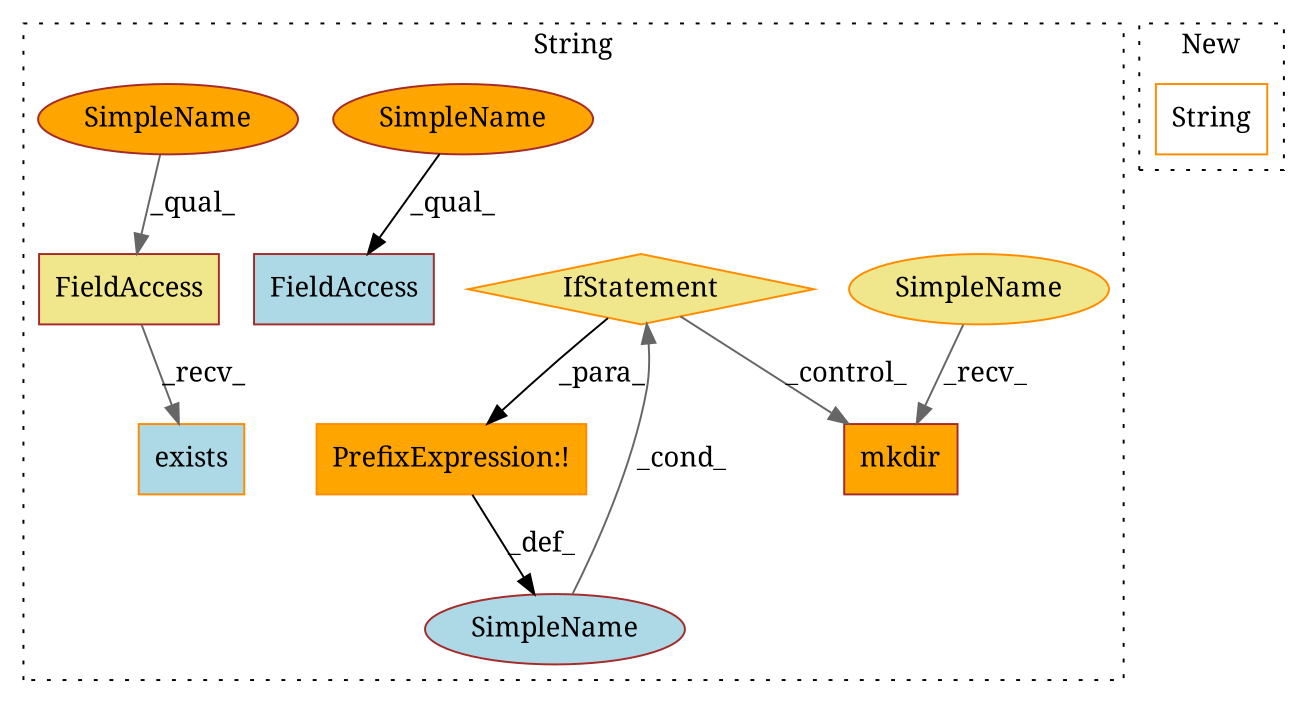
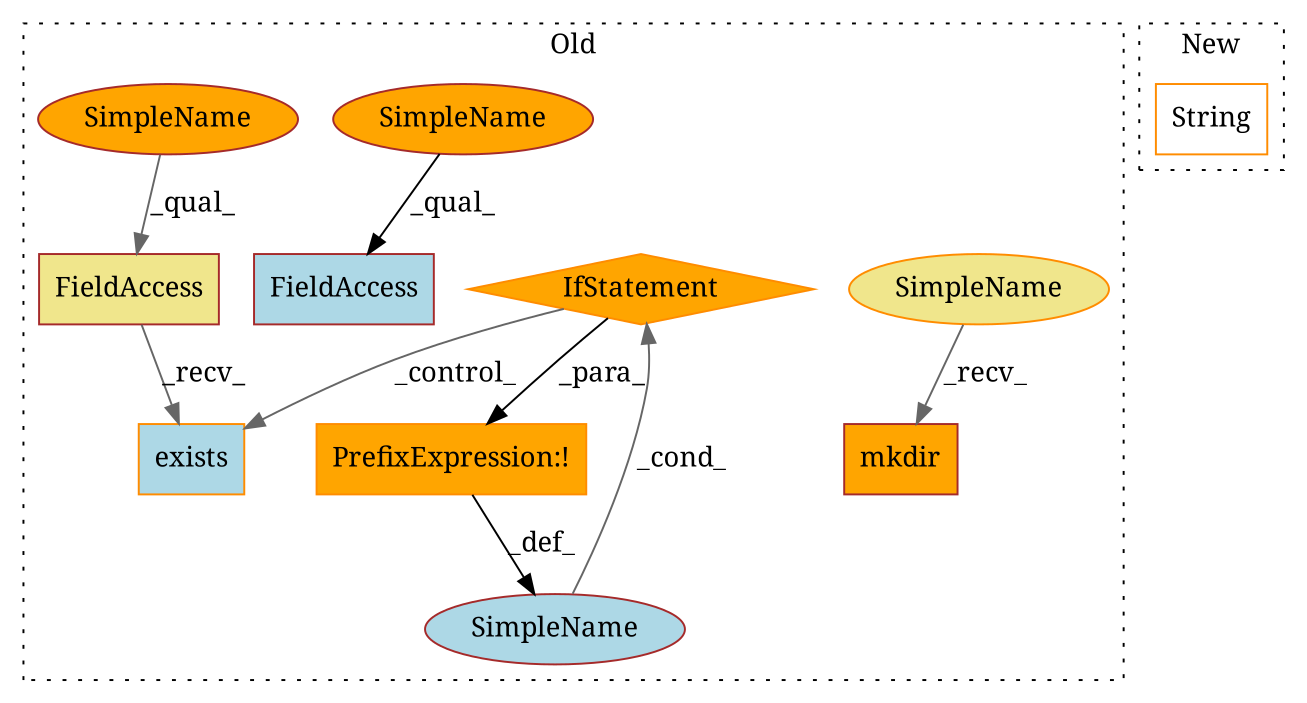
cluster "String": label "String" -> "Old"
node "IfStatement": fillcolor khaki -> orange
edge "IfStatement" -> "mkdir": now "IfStatement" -> "exists"
